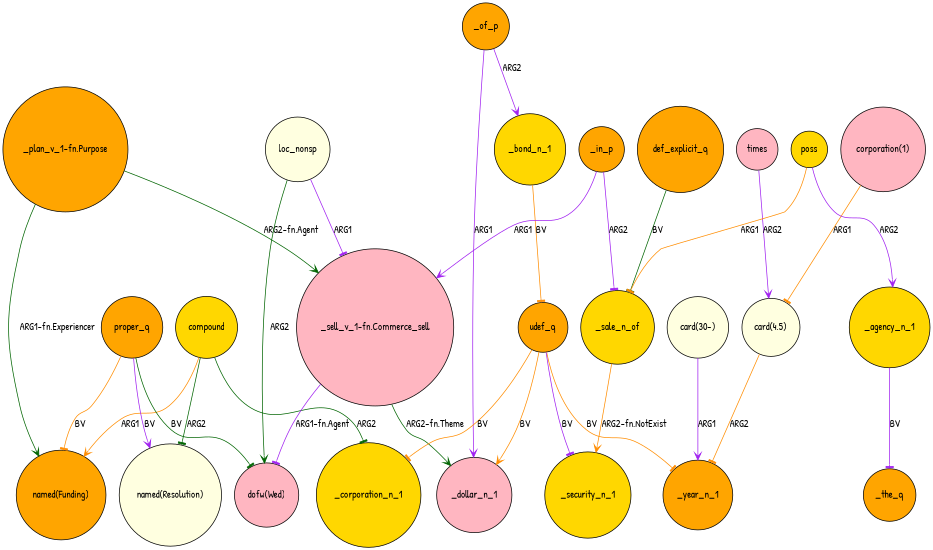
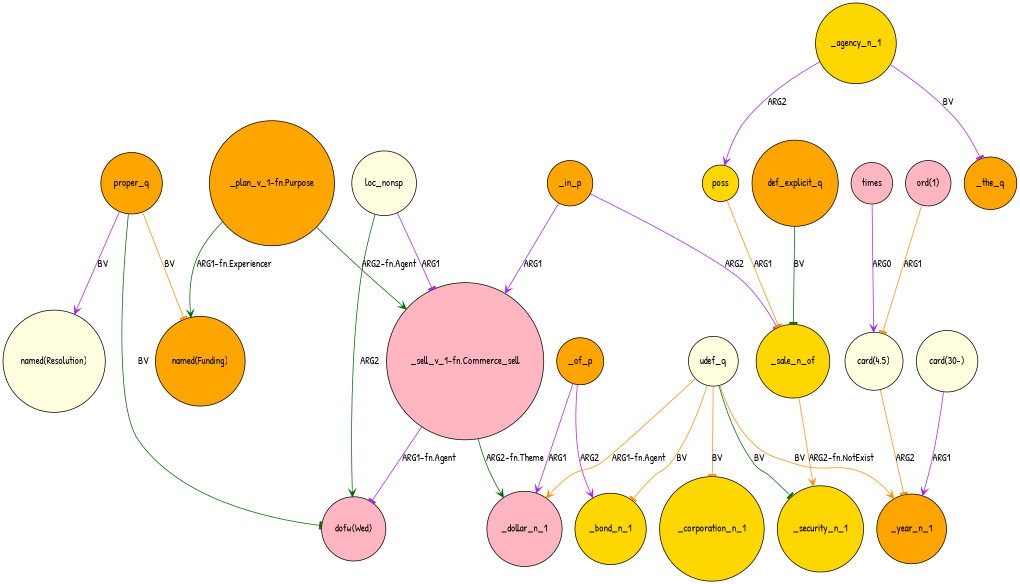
node "corporation(1)": label "corporation(1)" -> "ord(1)"
edge "poss" -> "_agency_n_1": reversed
edge "times" -> "card(4.5)": label "ARG2" -> "ARG0"
edge "_bond_n_1" -> "udef_q": reversed
node "compound": removed
node "udef_q": fillcolor orange -> lightyellow
edge "udef_q" -> "_security_n_1": color purple -> darkgreen
edge "udef_q" -> "_dollar_n_1": label "BV" -> "ARG1-fn.Agent"
edge "udef_q" -> "_year_n_1": arrowhead tee -> vee
